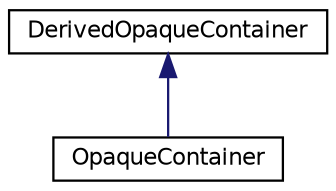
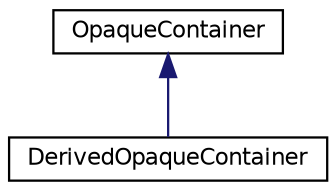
edge "OpaqueContainer" -> "DerivedOpaqueContainer": reversed
